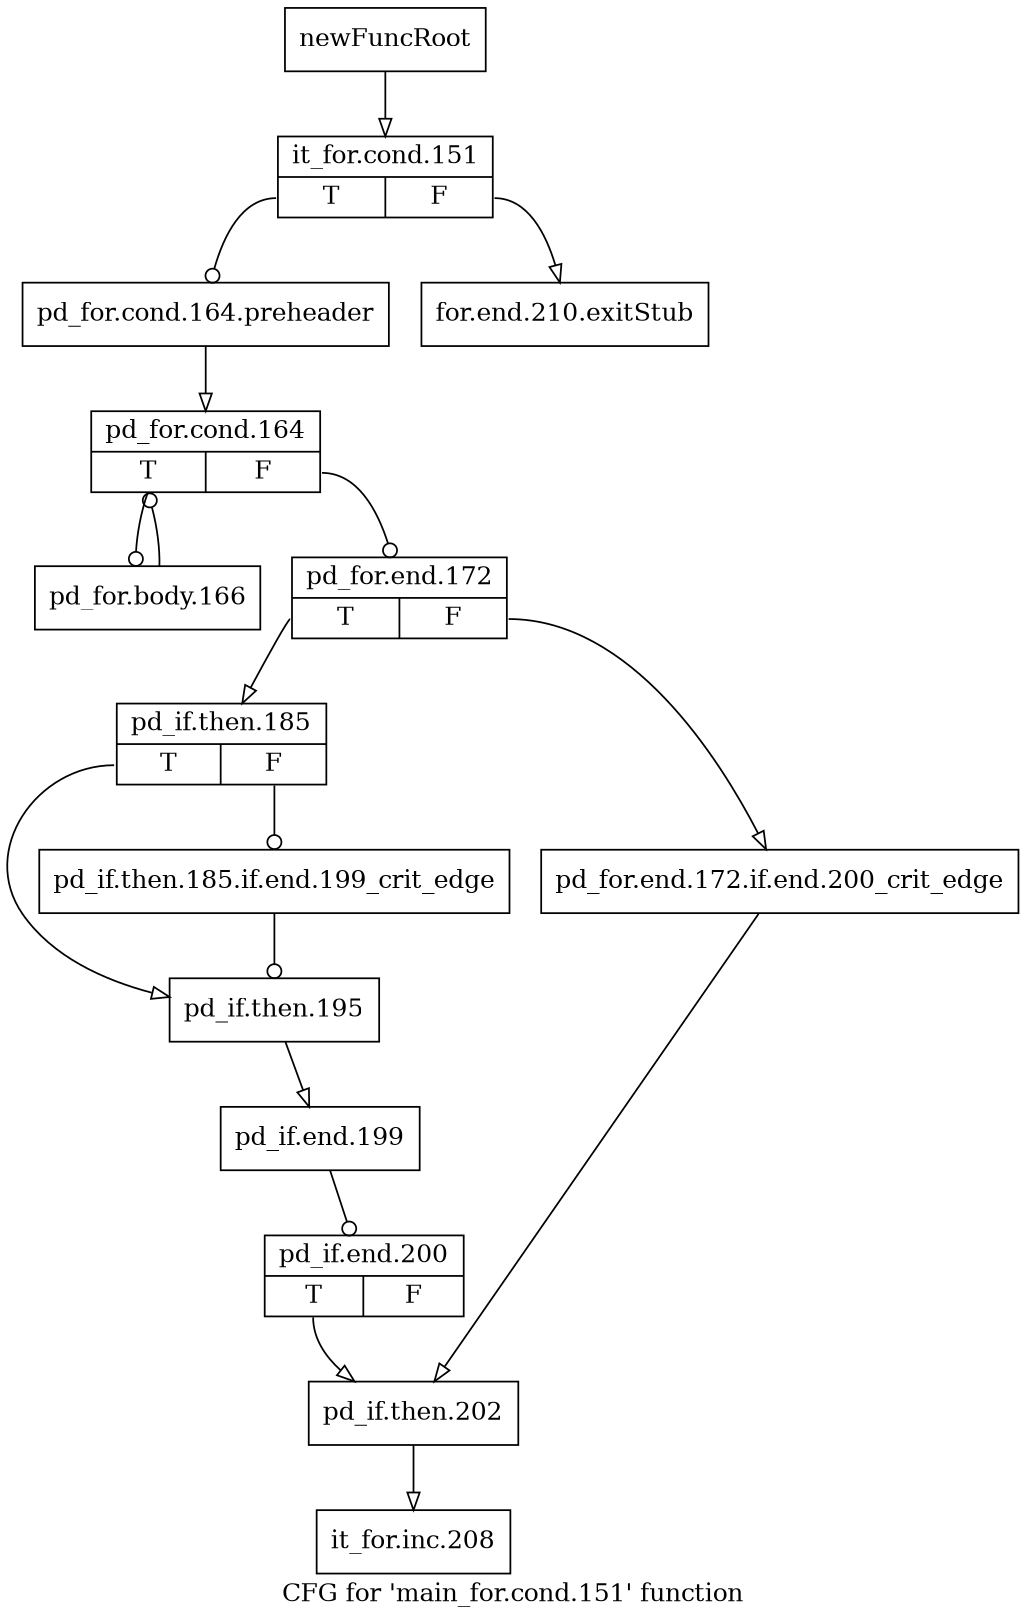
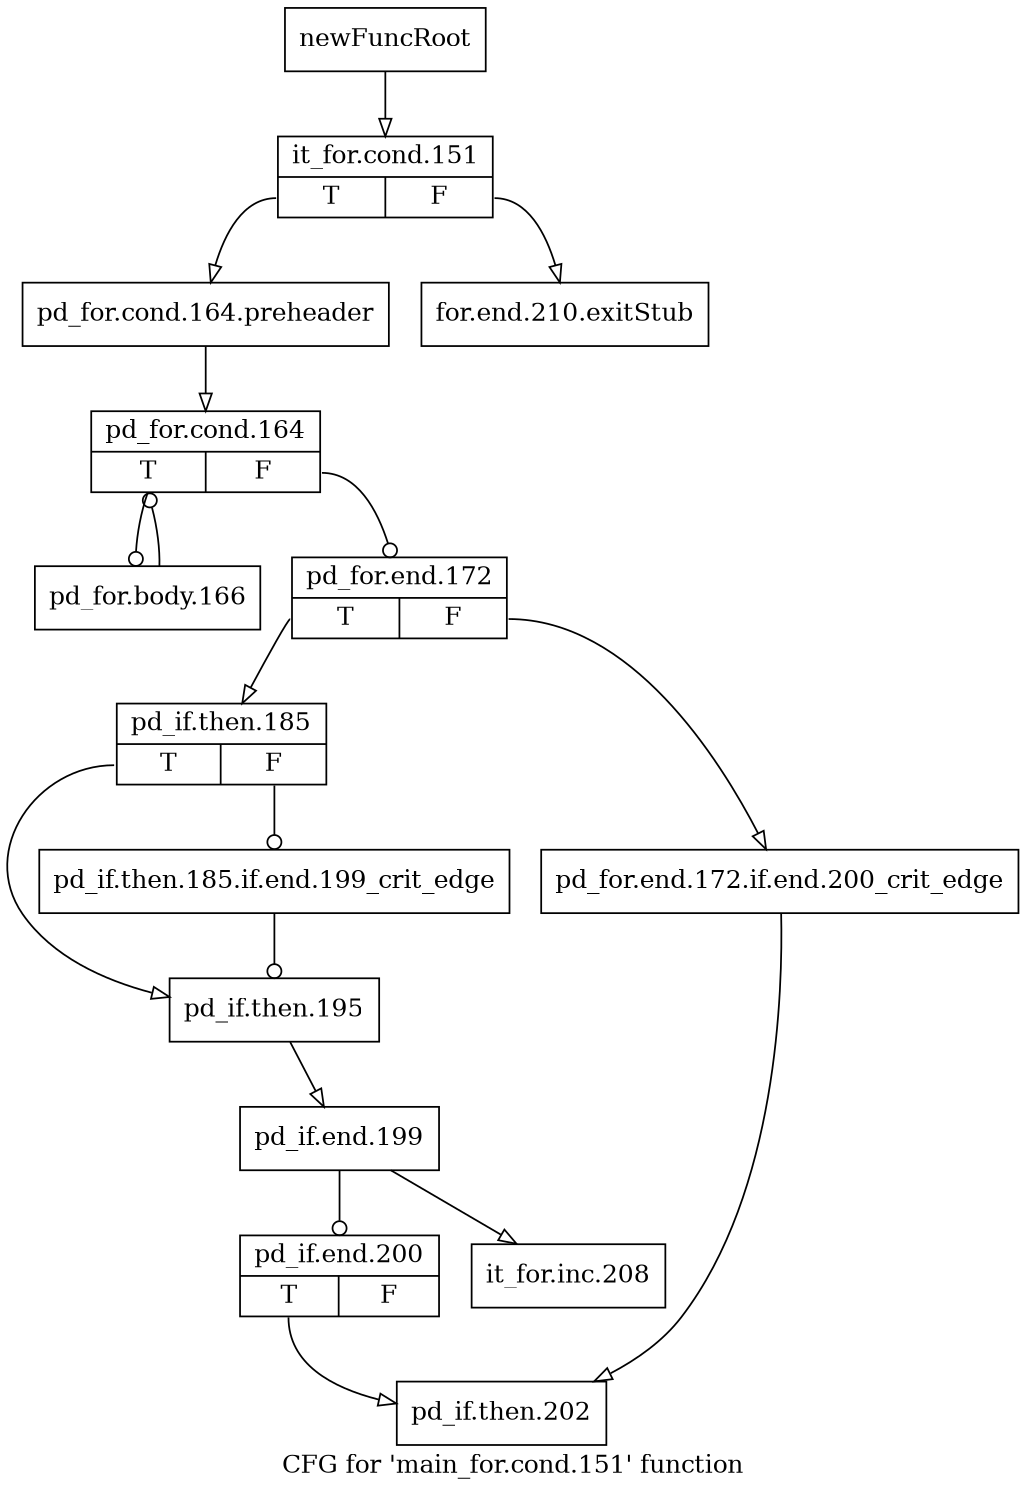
edge "it_for.cond.151" -> "pd_for.cond.164.preheader": arrowhead odot -> onormal
edge "pd_if.then.202" -> "it_for.inc.208": now "pd_if.end.199" -> "it_for.inc.208"
